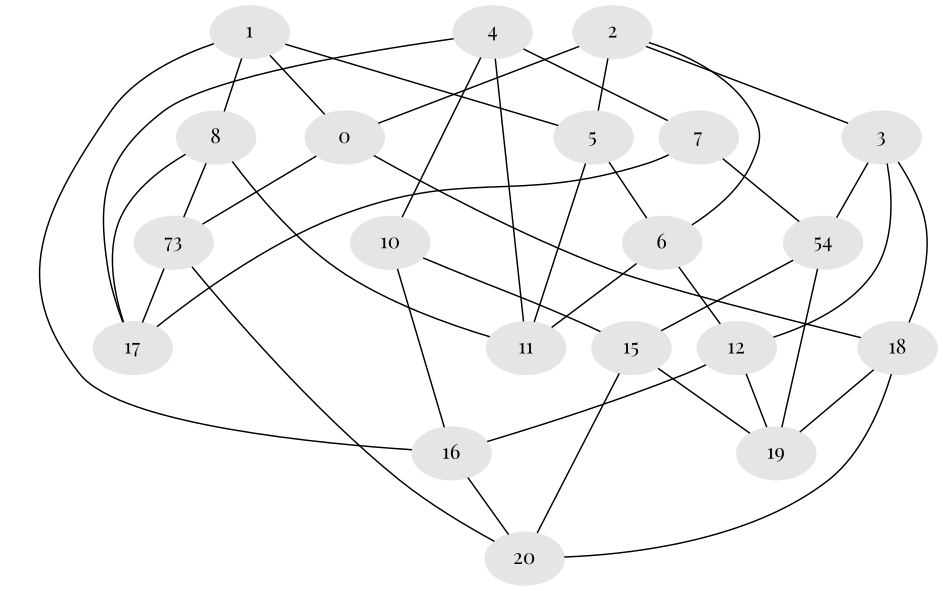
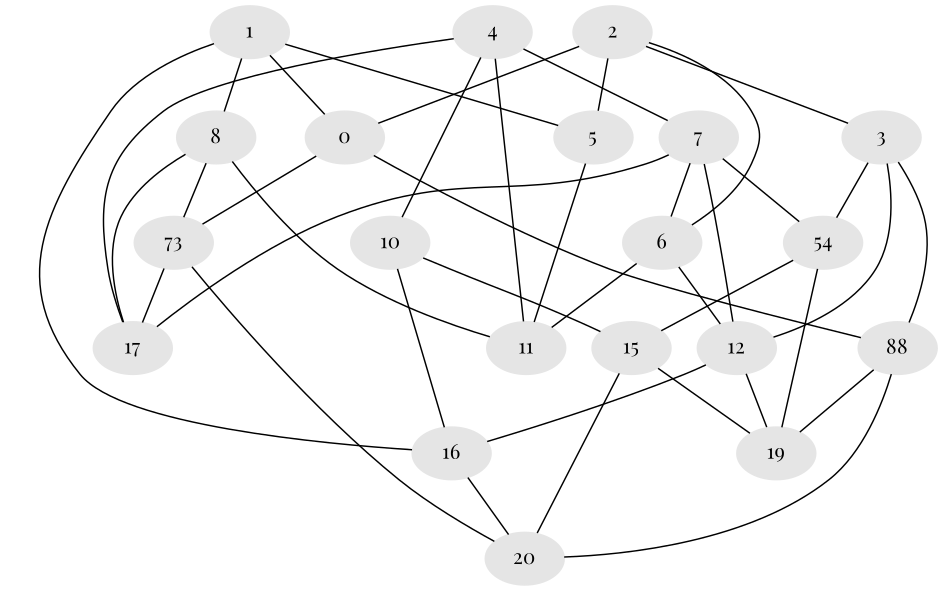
edge "5" -- "6": now "7" -- "6"
edge "7" -- "12": added
node "18": label "18" -> "88"
